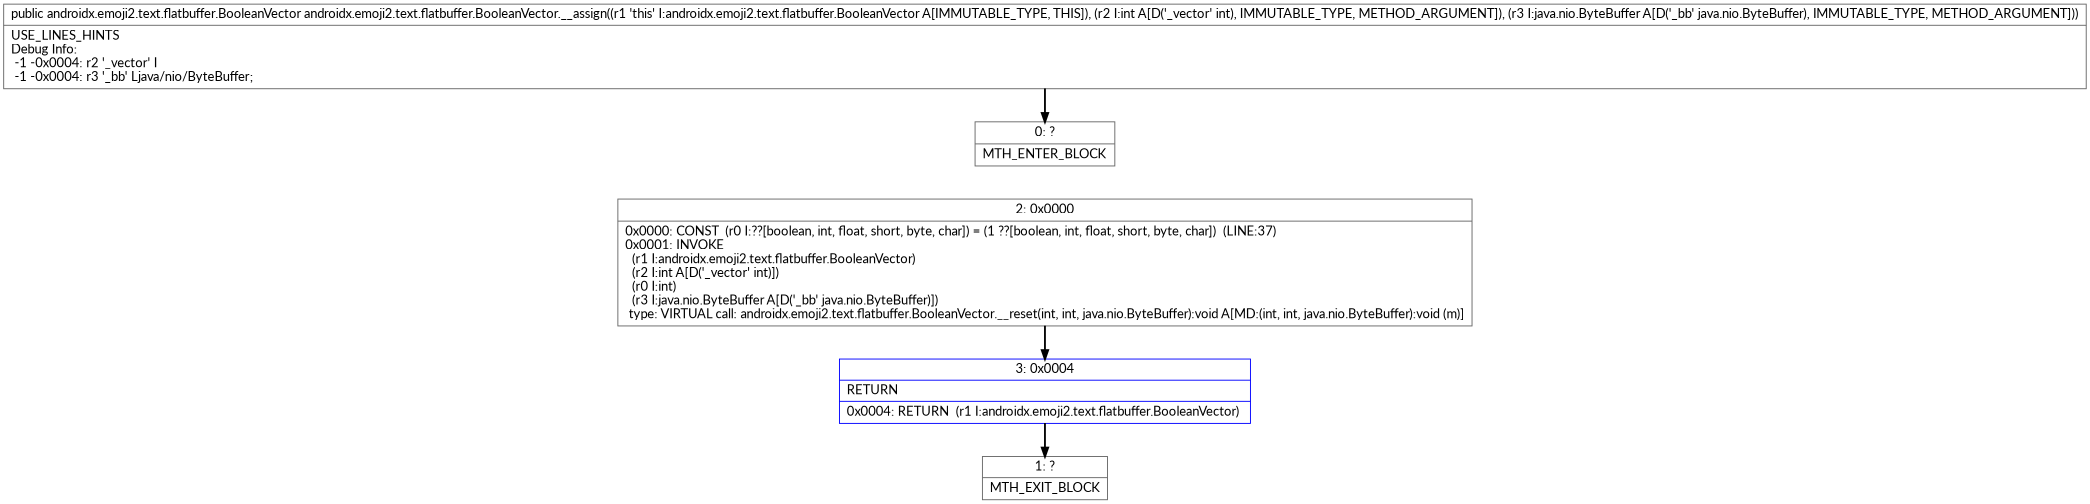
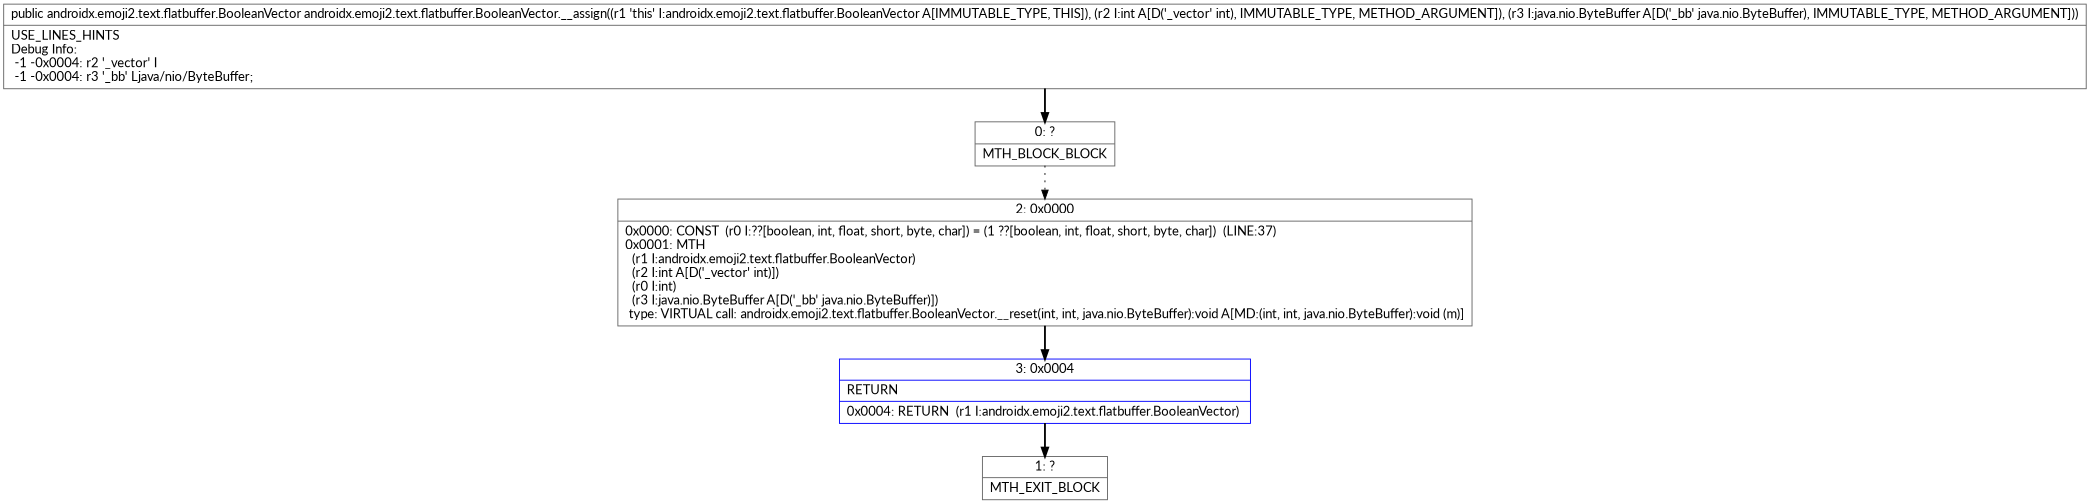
node "0: ?": text "MTH_ENTER_BLOCK" -> "MTH_BLOCK_BLOCK"
edge "0: ?" -> "2: 0x0000": added
node "2: 0x0000": text "0x0001: INVOKE" -> "0x0001: MTH"
